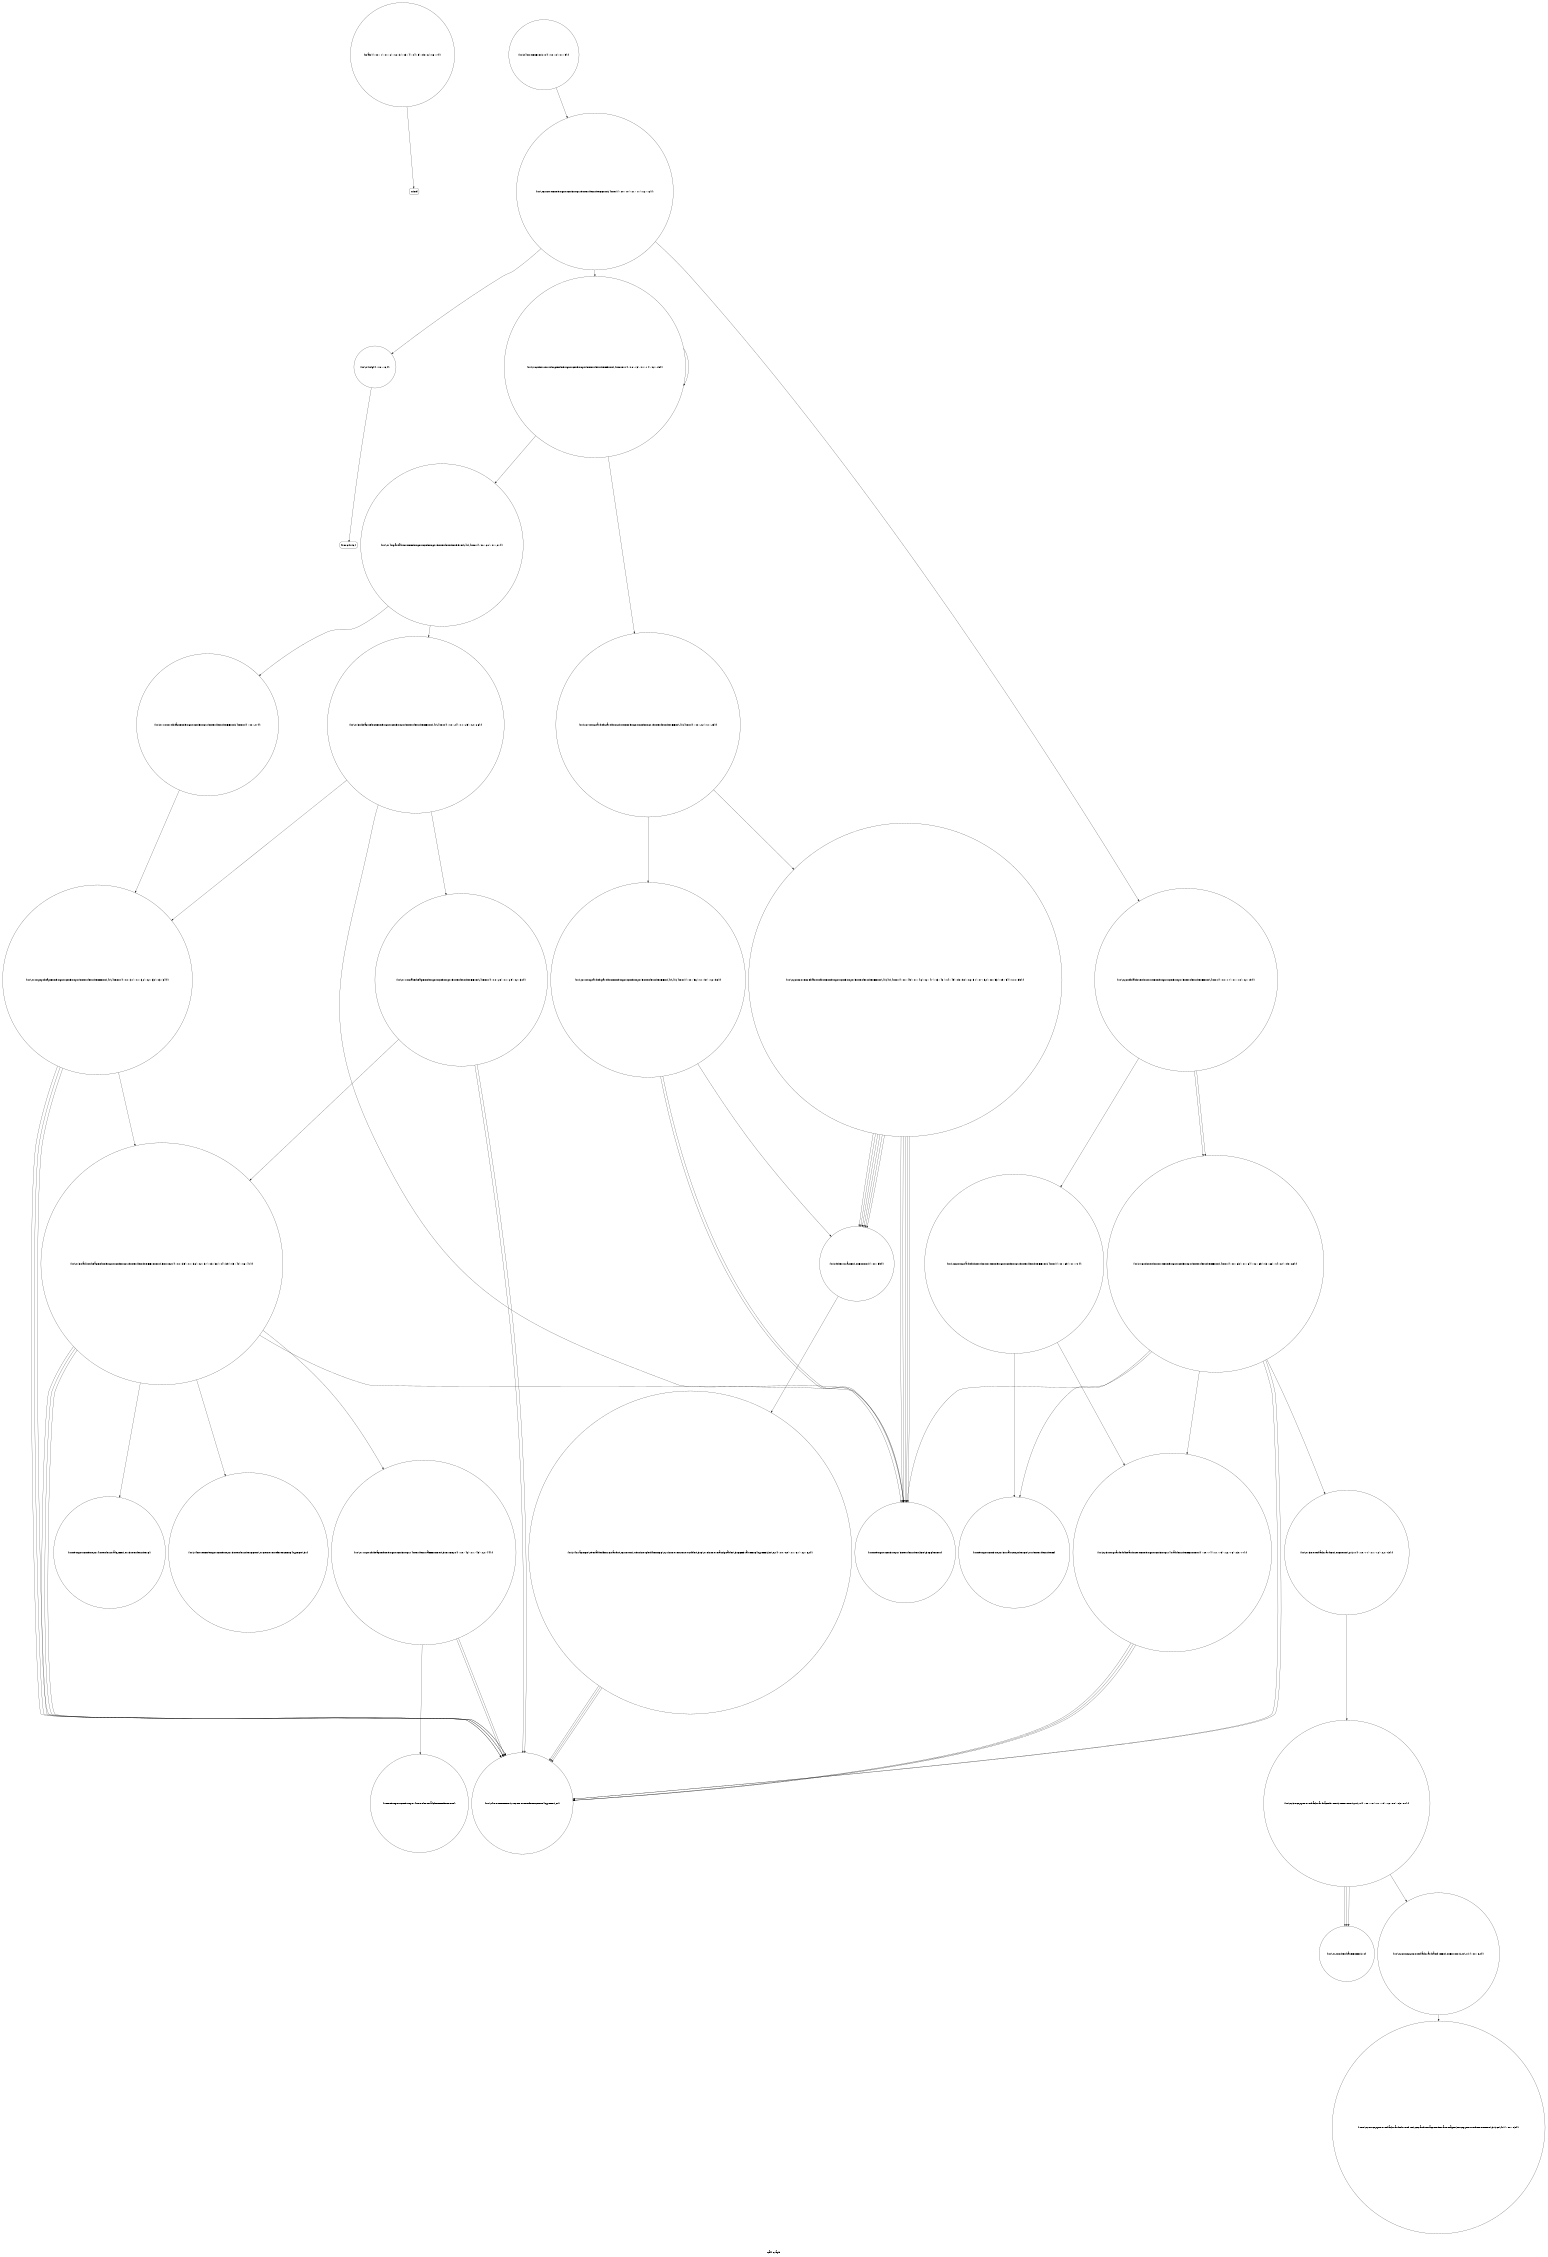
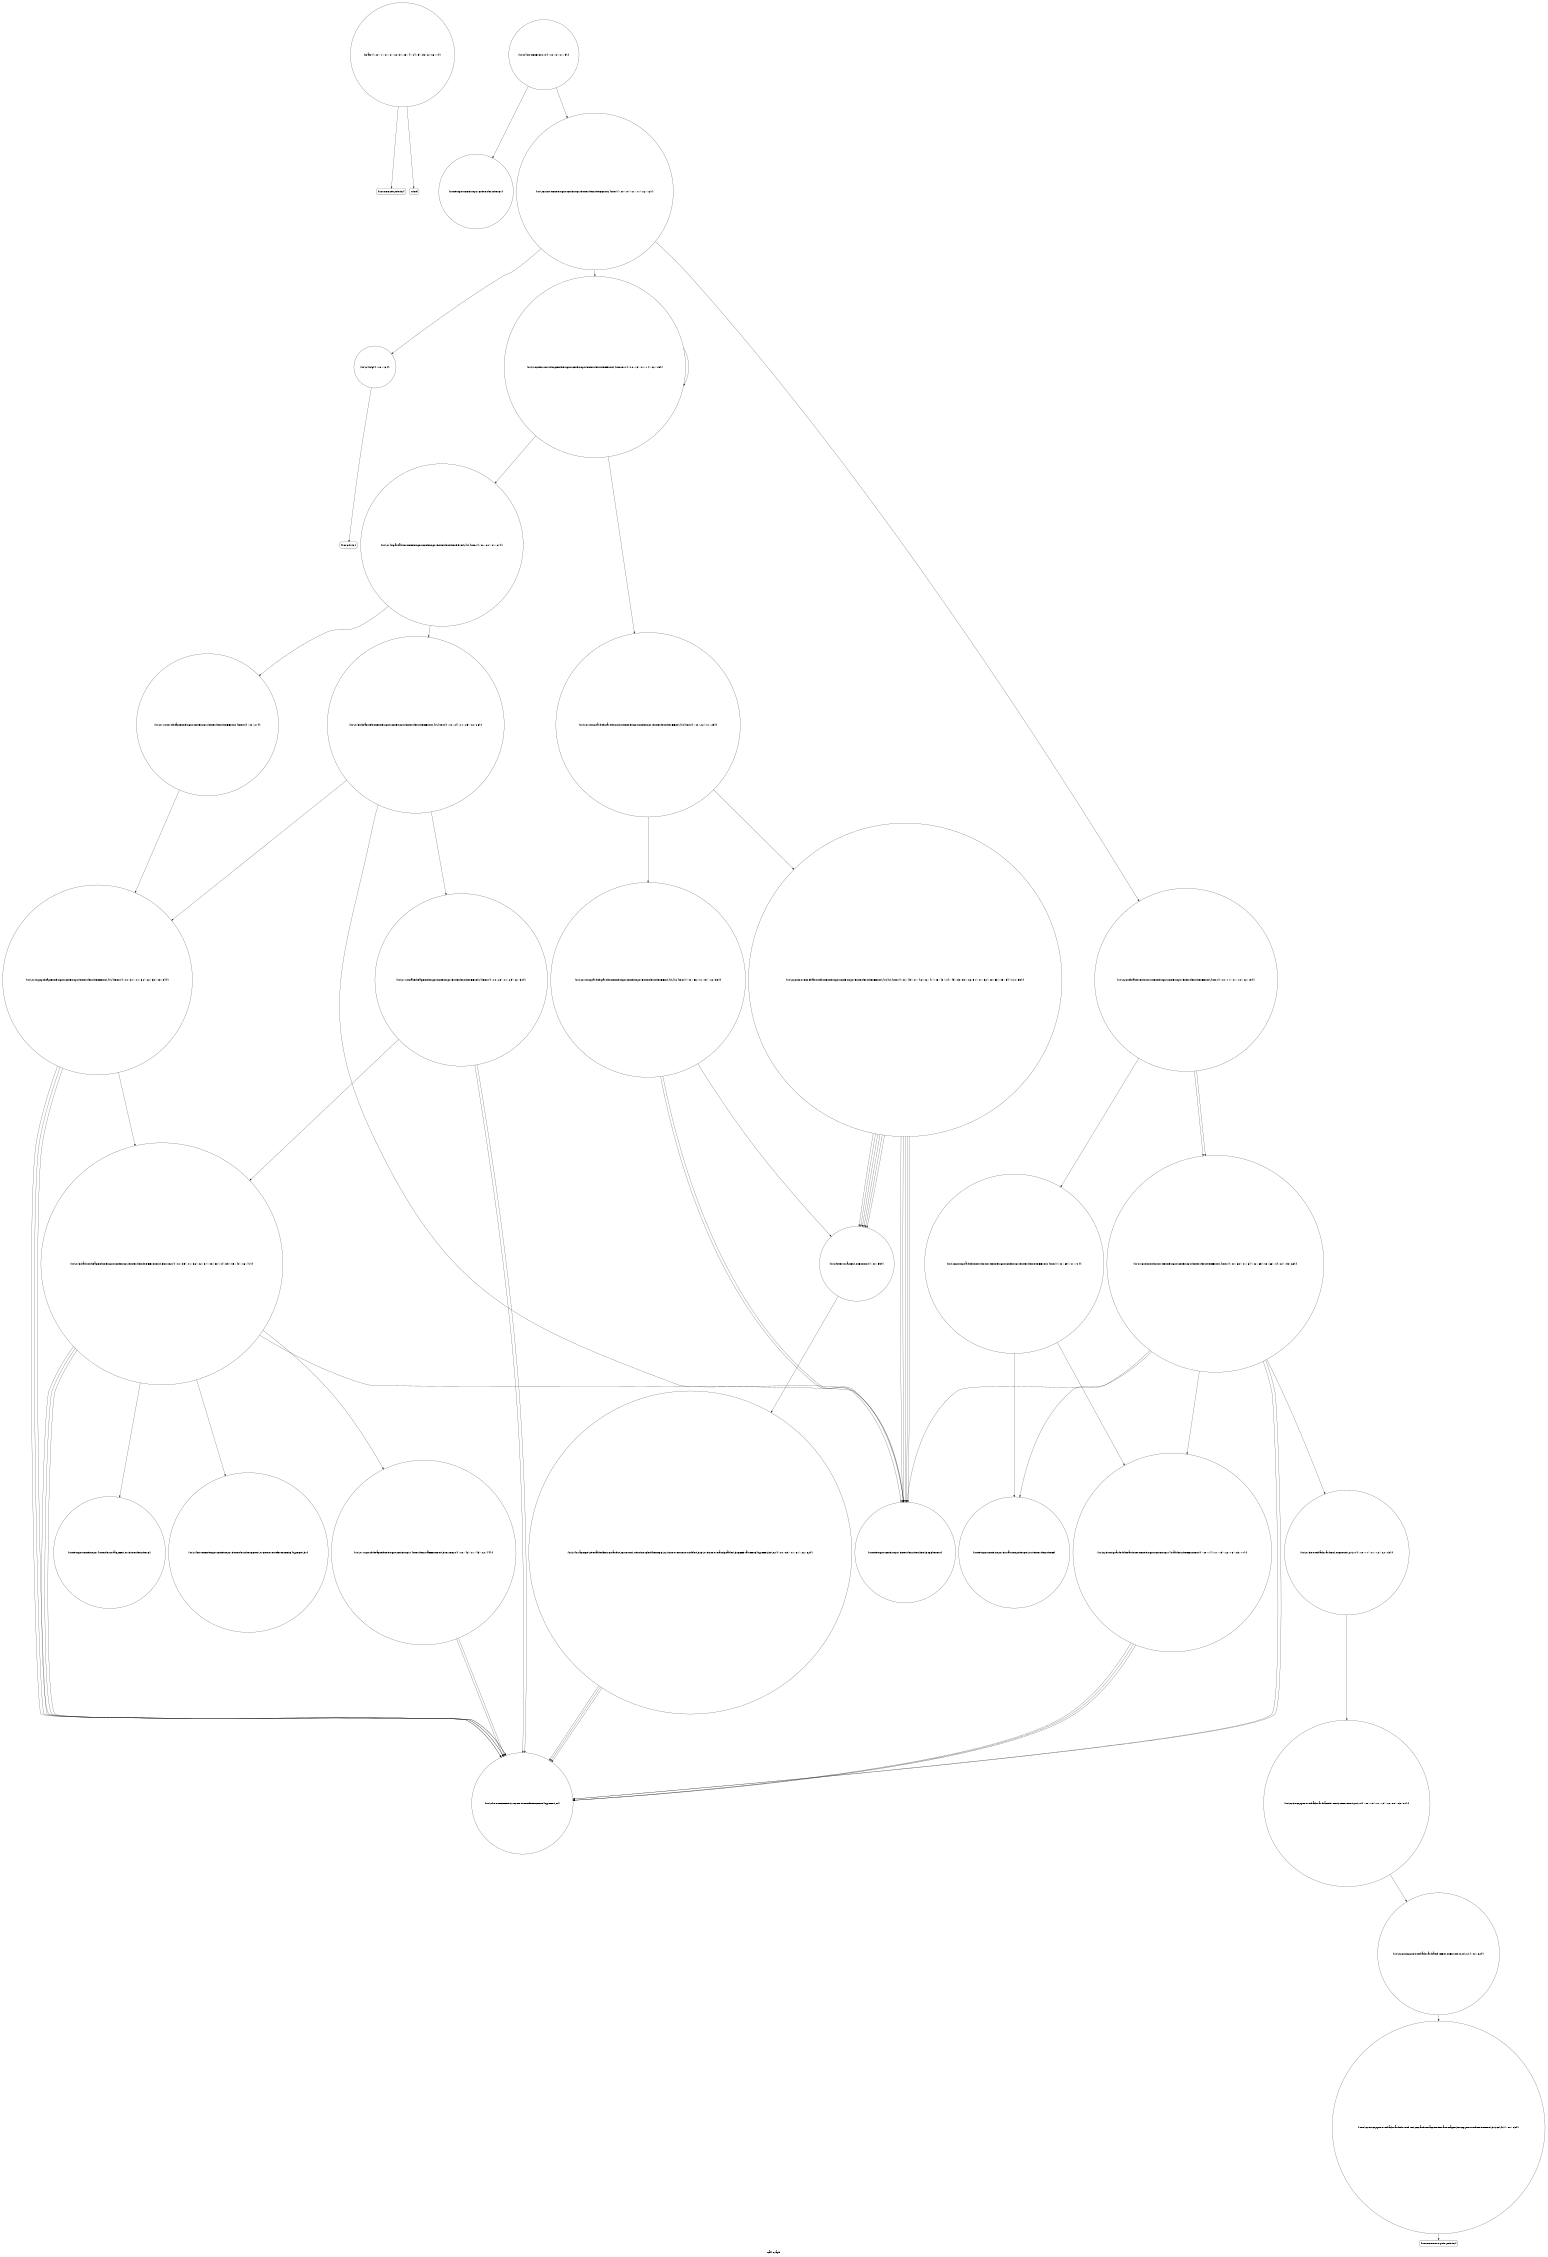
node "llvm.memset.p0i8.i64": added
node "{_ZN9__gnu_cxx5__ops16__iter_less_iterEv}": added
node "{_ZNK9__gnu_cxx5__ops14_Iter_less_valclIPxxEEbT_RT0_}": removed
node "{_ZSt12__niter_baseIPxET_S1_}": removed
node "llvm.memmove.p0i8.p0i8.i64": added
